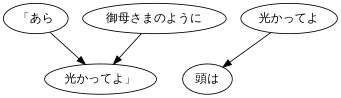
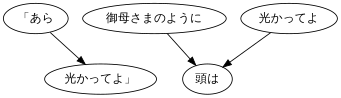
edge "御母さまのように" -> "光かってよ」": now "御母さまのように" -> "頭は"
